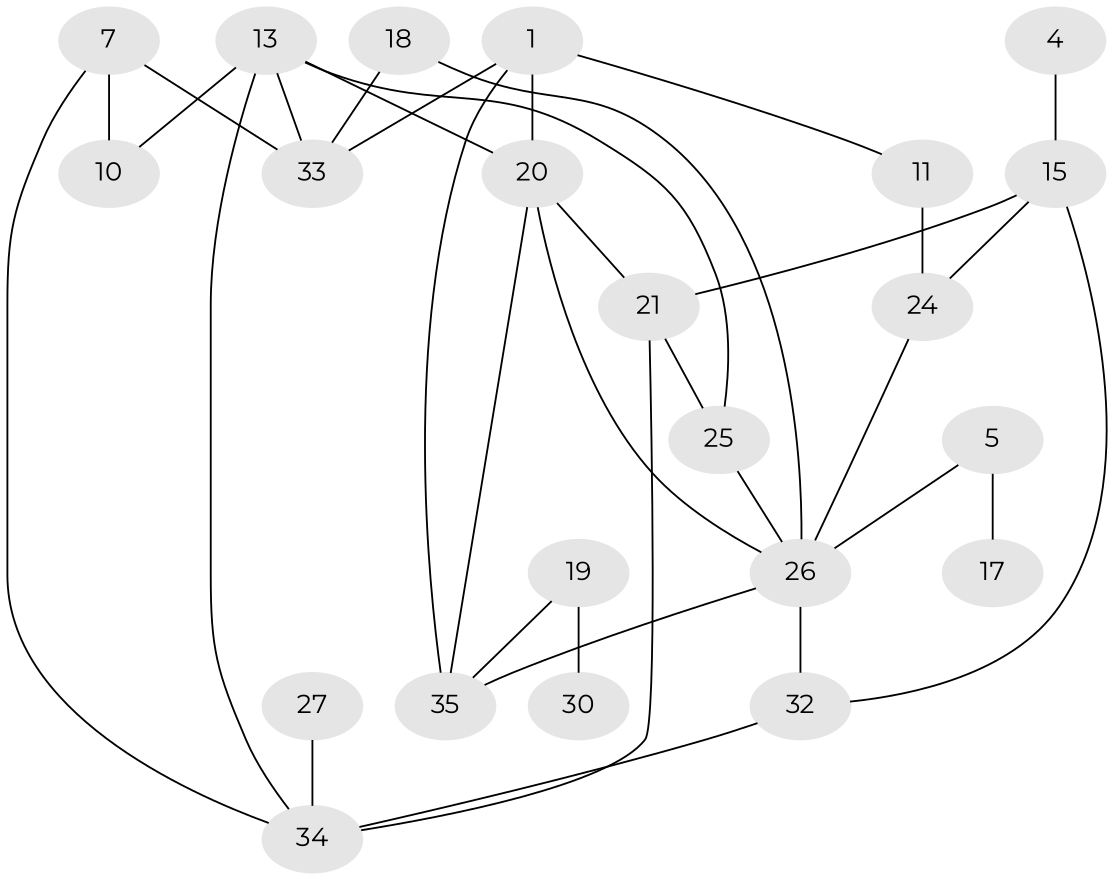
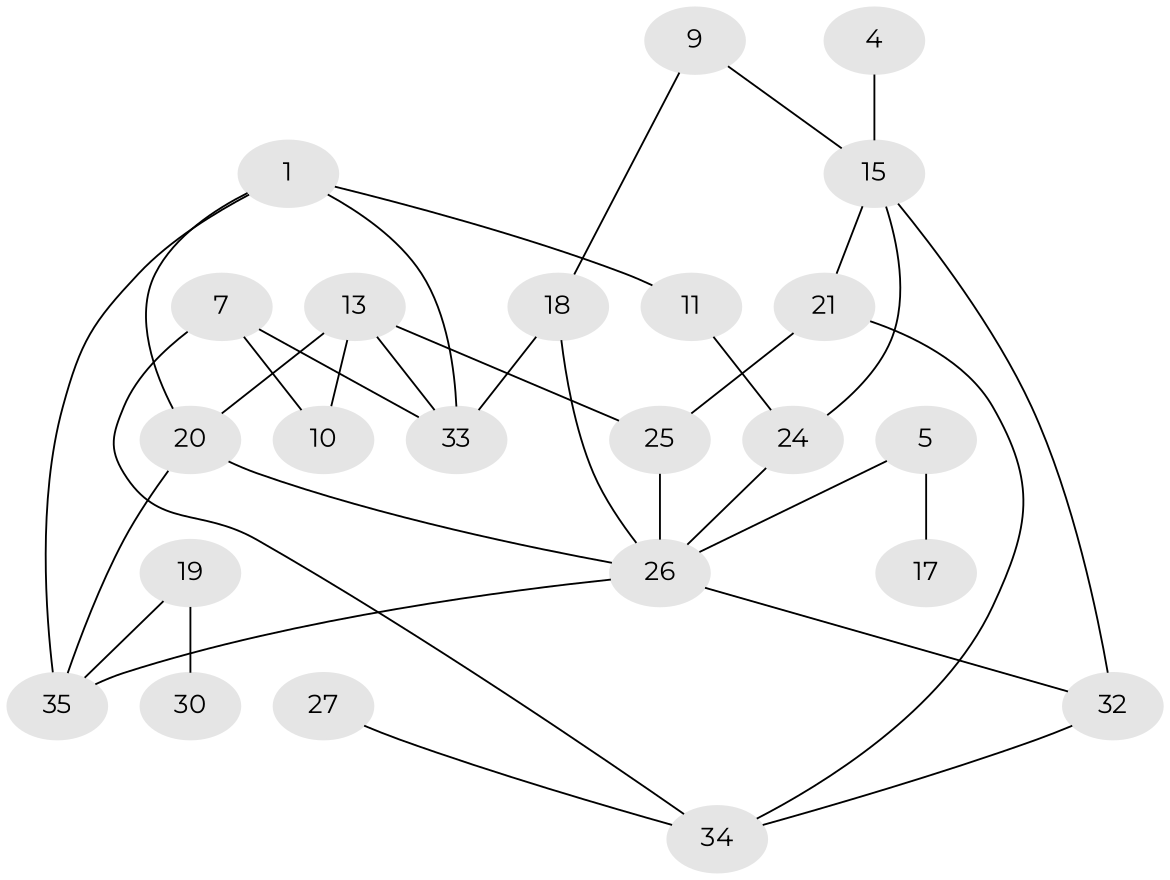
node "9": added
edge "20" -- "21": removed
edge "13" -- "34": removed
